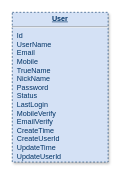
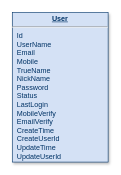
node "User Id UserName Email Mobile TrueName NickName Password Status LastLogin MobileVerify EmailVerify CreateTime CreateUserId UpdateTime UpdateUserId": style dashed -> solid
